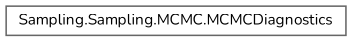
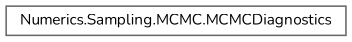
node "Sampling.Sampling.MCMC.MCMCDiagnostics": label "Sampling.Sampling.MCMC.MCMCDiagnostics" -> "Numerics.Sampling.MCMC.MCMCDiagnostics"
